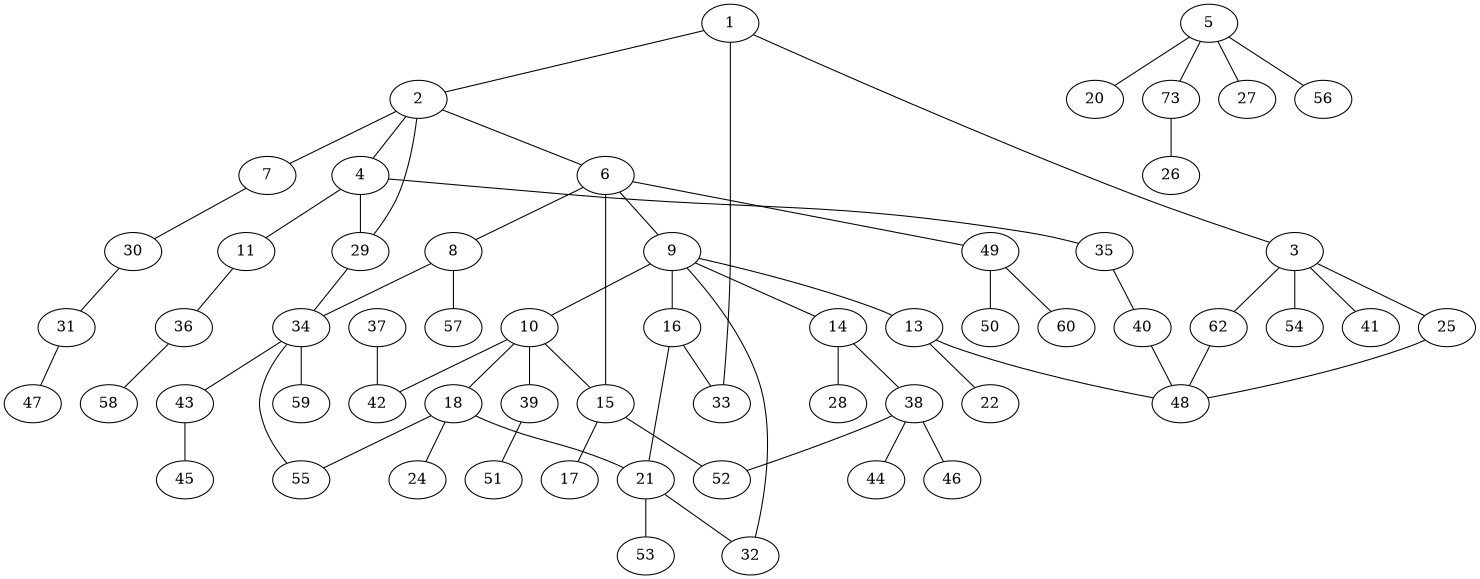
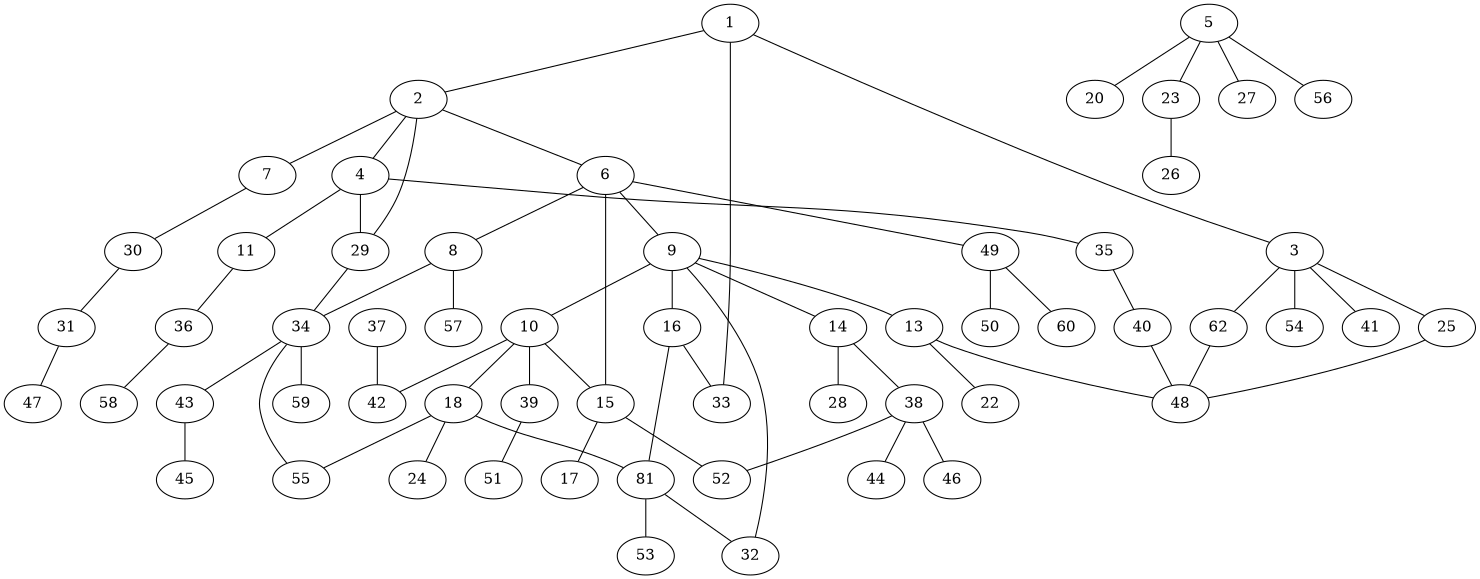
node "73": label "73" -> "23"
node "21": label "21" -> "81"
